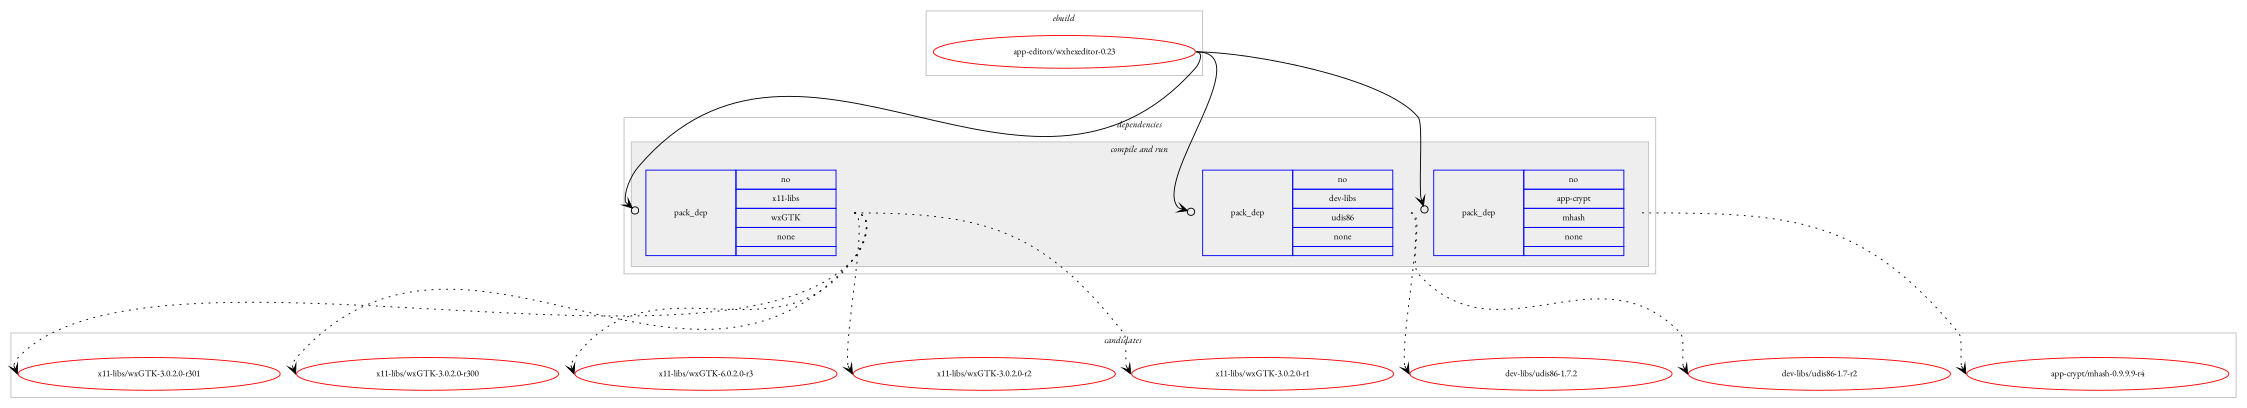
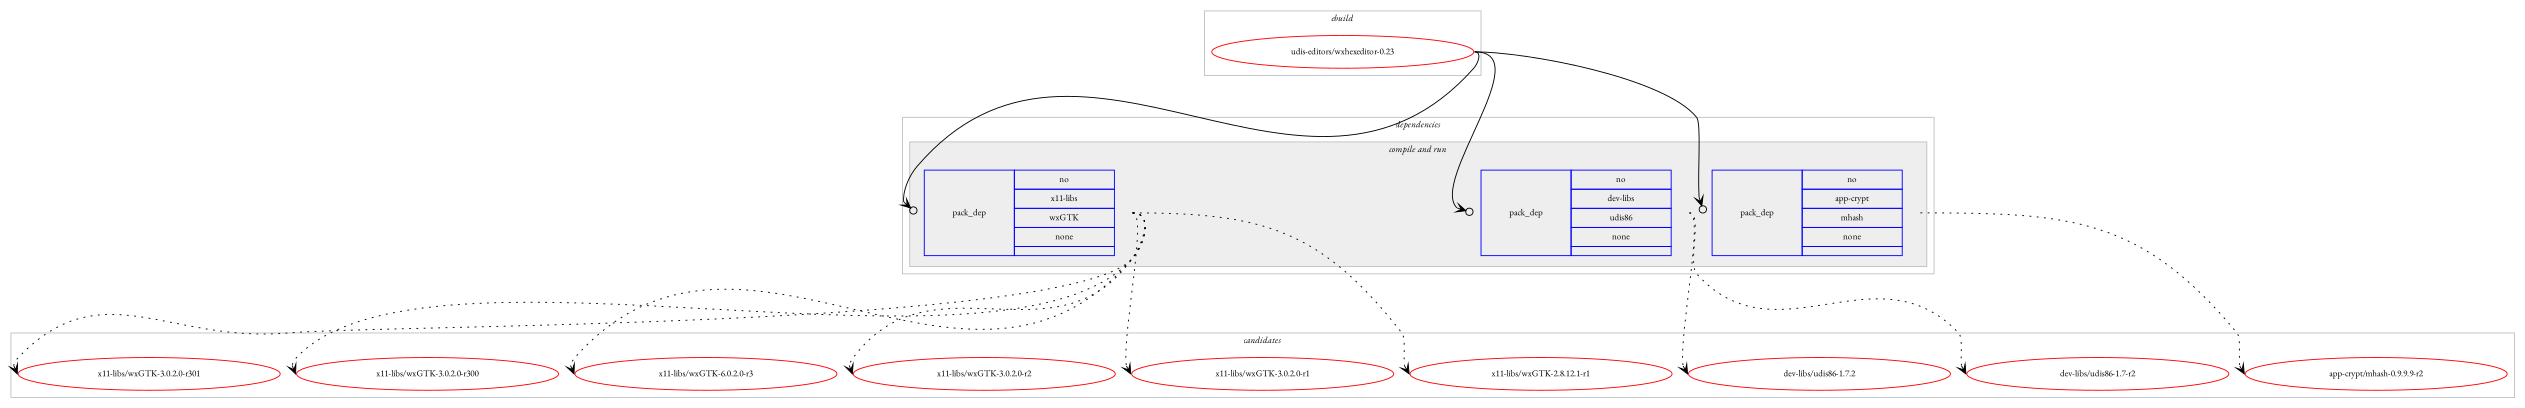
node "app-editors/wxhexeditor-0.23": label "app-editors/wxhexeditor-0.23" -> "udis-editors/wxhexeditor-0.23"
node "x11-libs/wxGTK-2.8.12.1-r1": added
node "app-crypt/mhash-0.9.9.9-r4": label "app-crypt/mhash-0.9.9.9-r4" -> "app-crypt/mhash-0.9.9.9-r2"
